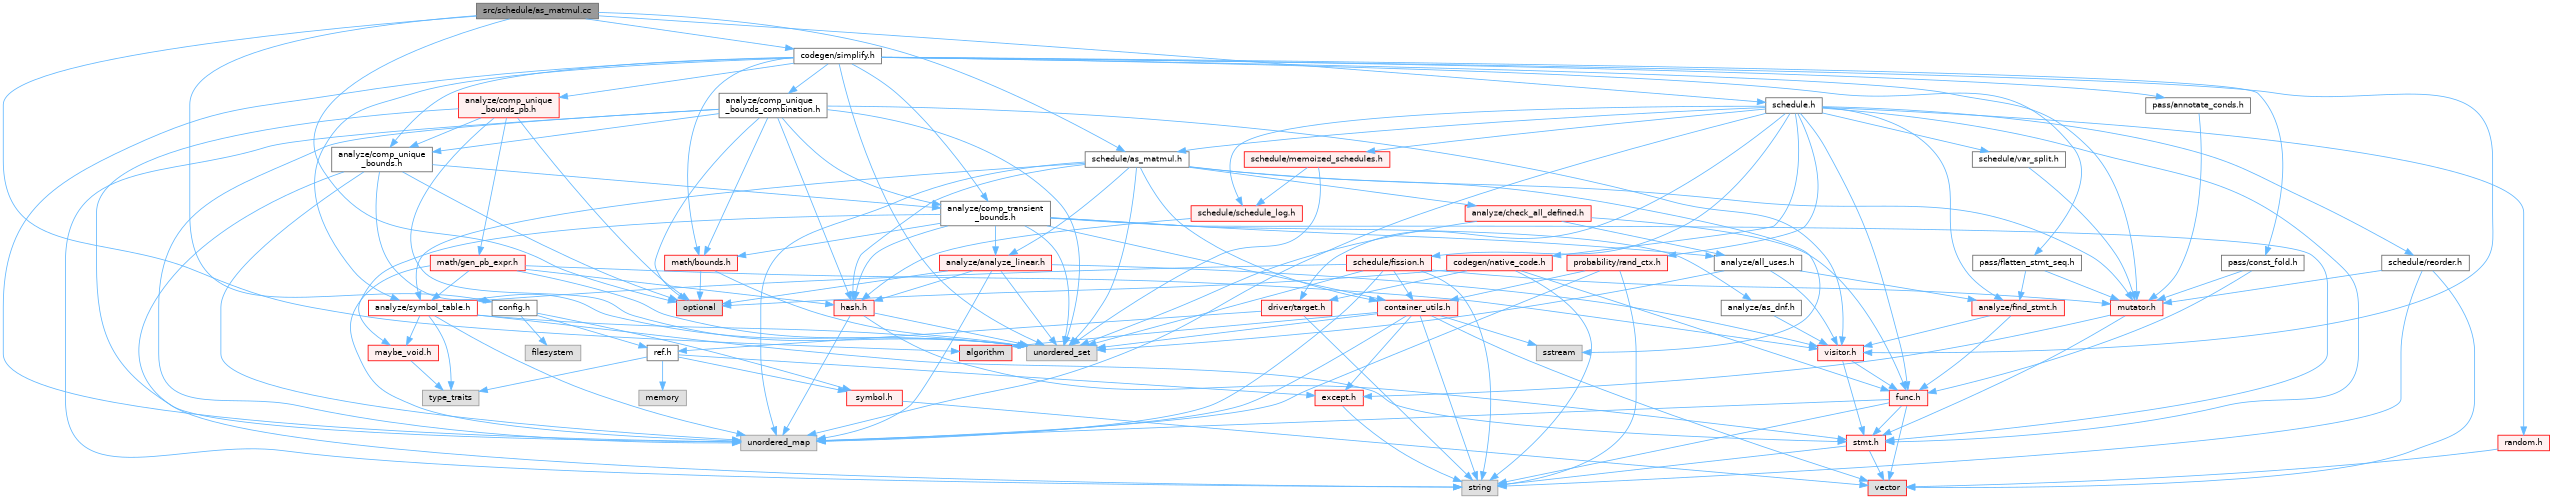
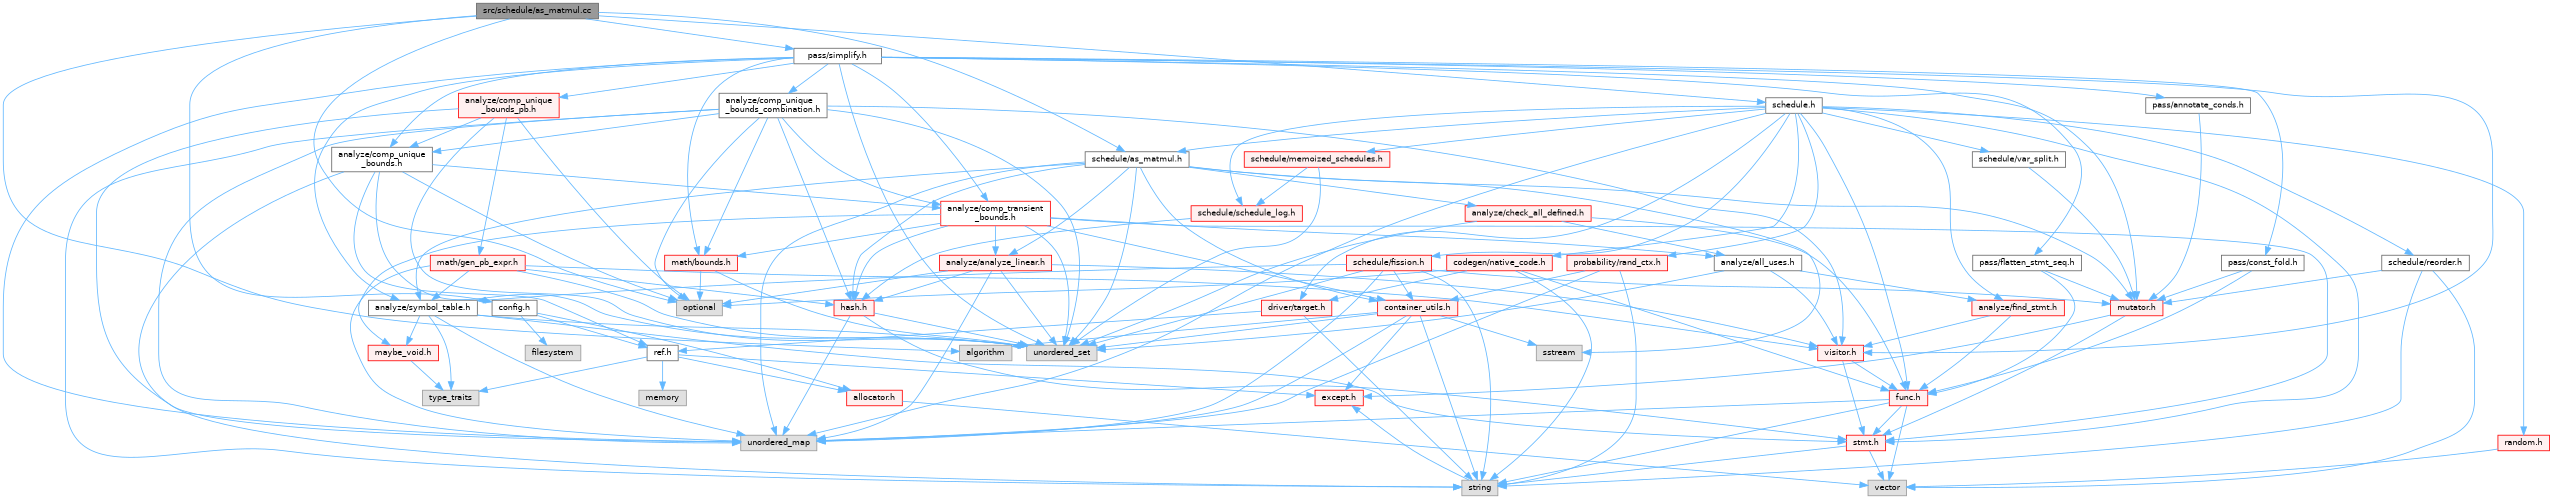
node "codegen/simplify.h": label "codegen/simplify.h" -> "pass/simplify.h"
node "analyze/comp_transient _bounds.h": color grey40 -> red
edge "pass/flatten_stmt_seq.h" -> "analyze/find_stmt.h": now "pass/flatten_stmt_seq.h" -> "func.h"
node "analyze/symbol_table.h": color red -> grey40
node "optional": color red -> grey60
node "analyze/as_dnf.h": removed
node "algorithm": color red -> grey60
edge "container_utils.h" -> "vector": removed
node "symbol.h": label "symbol.h" -> "allocator.h"
edge "analyze/comp_unique _bounds.h" -> "unordered_map": now "analyze/comp_unique _bounds.h" -> "ref.h"
edge "except.h" -> "string": reversed
node "vector": color red -> grey60
